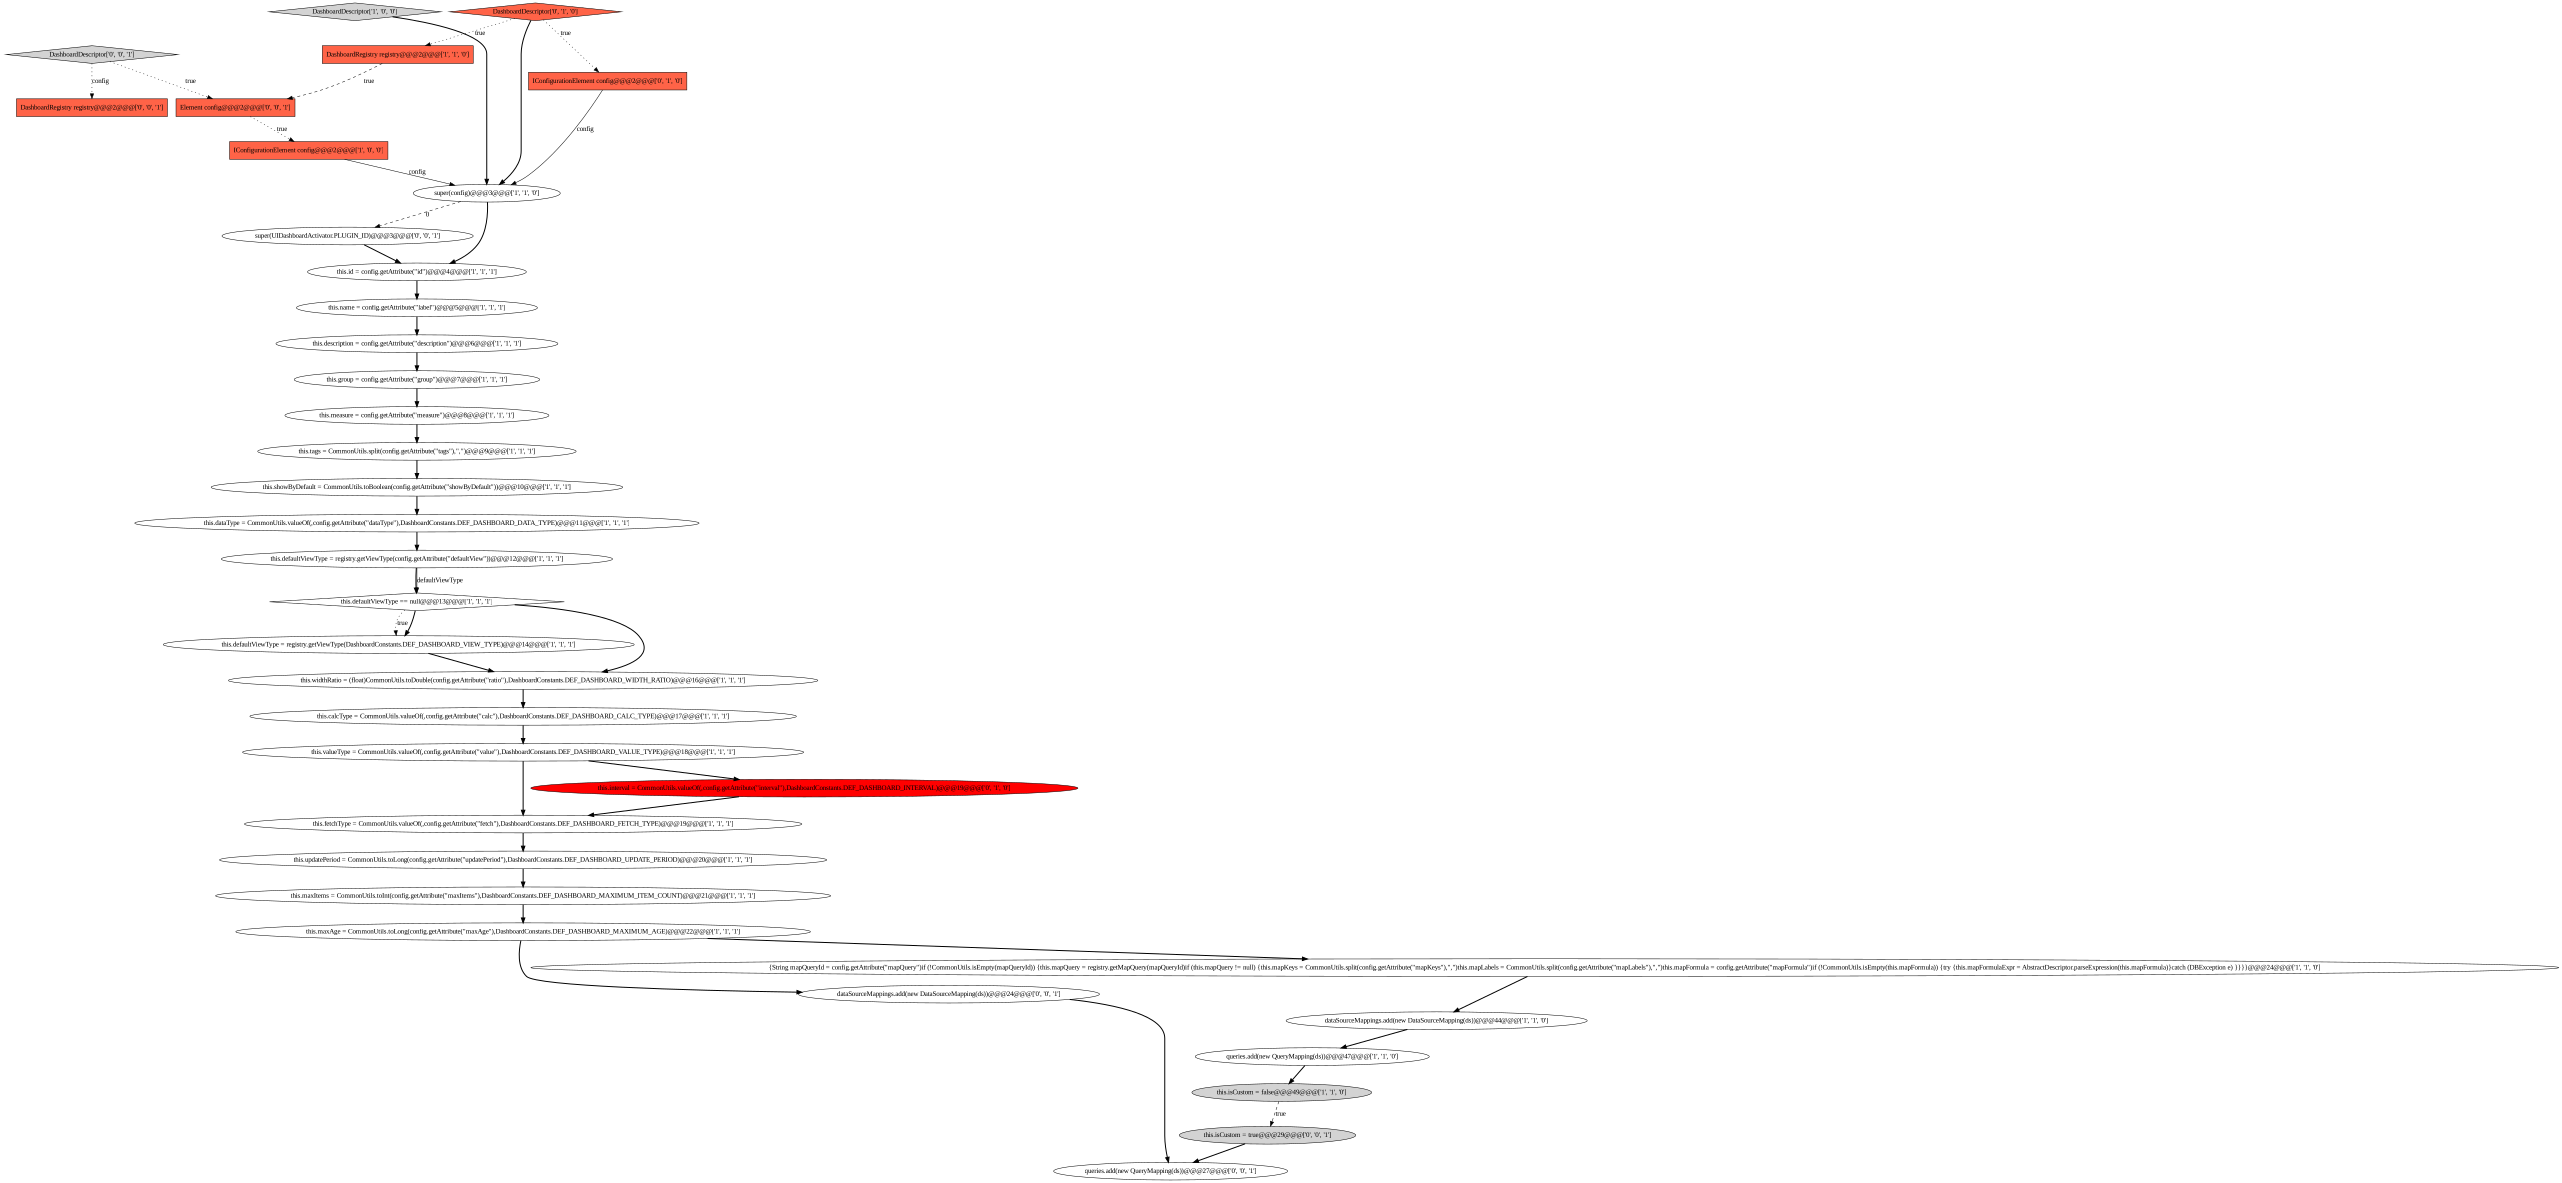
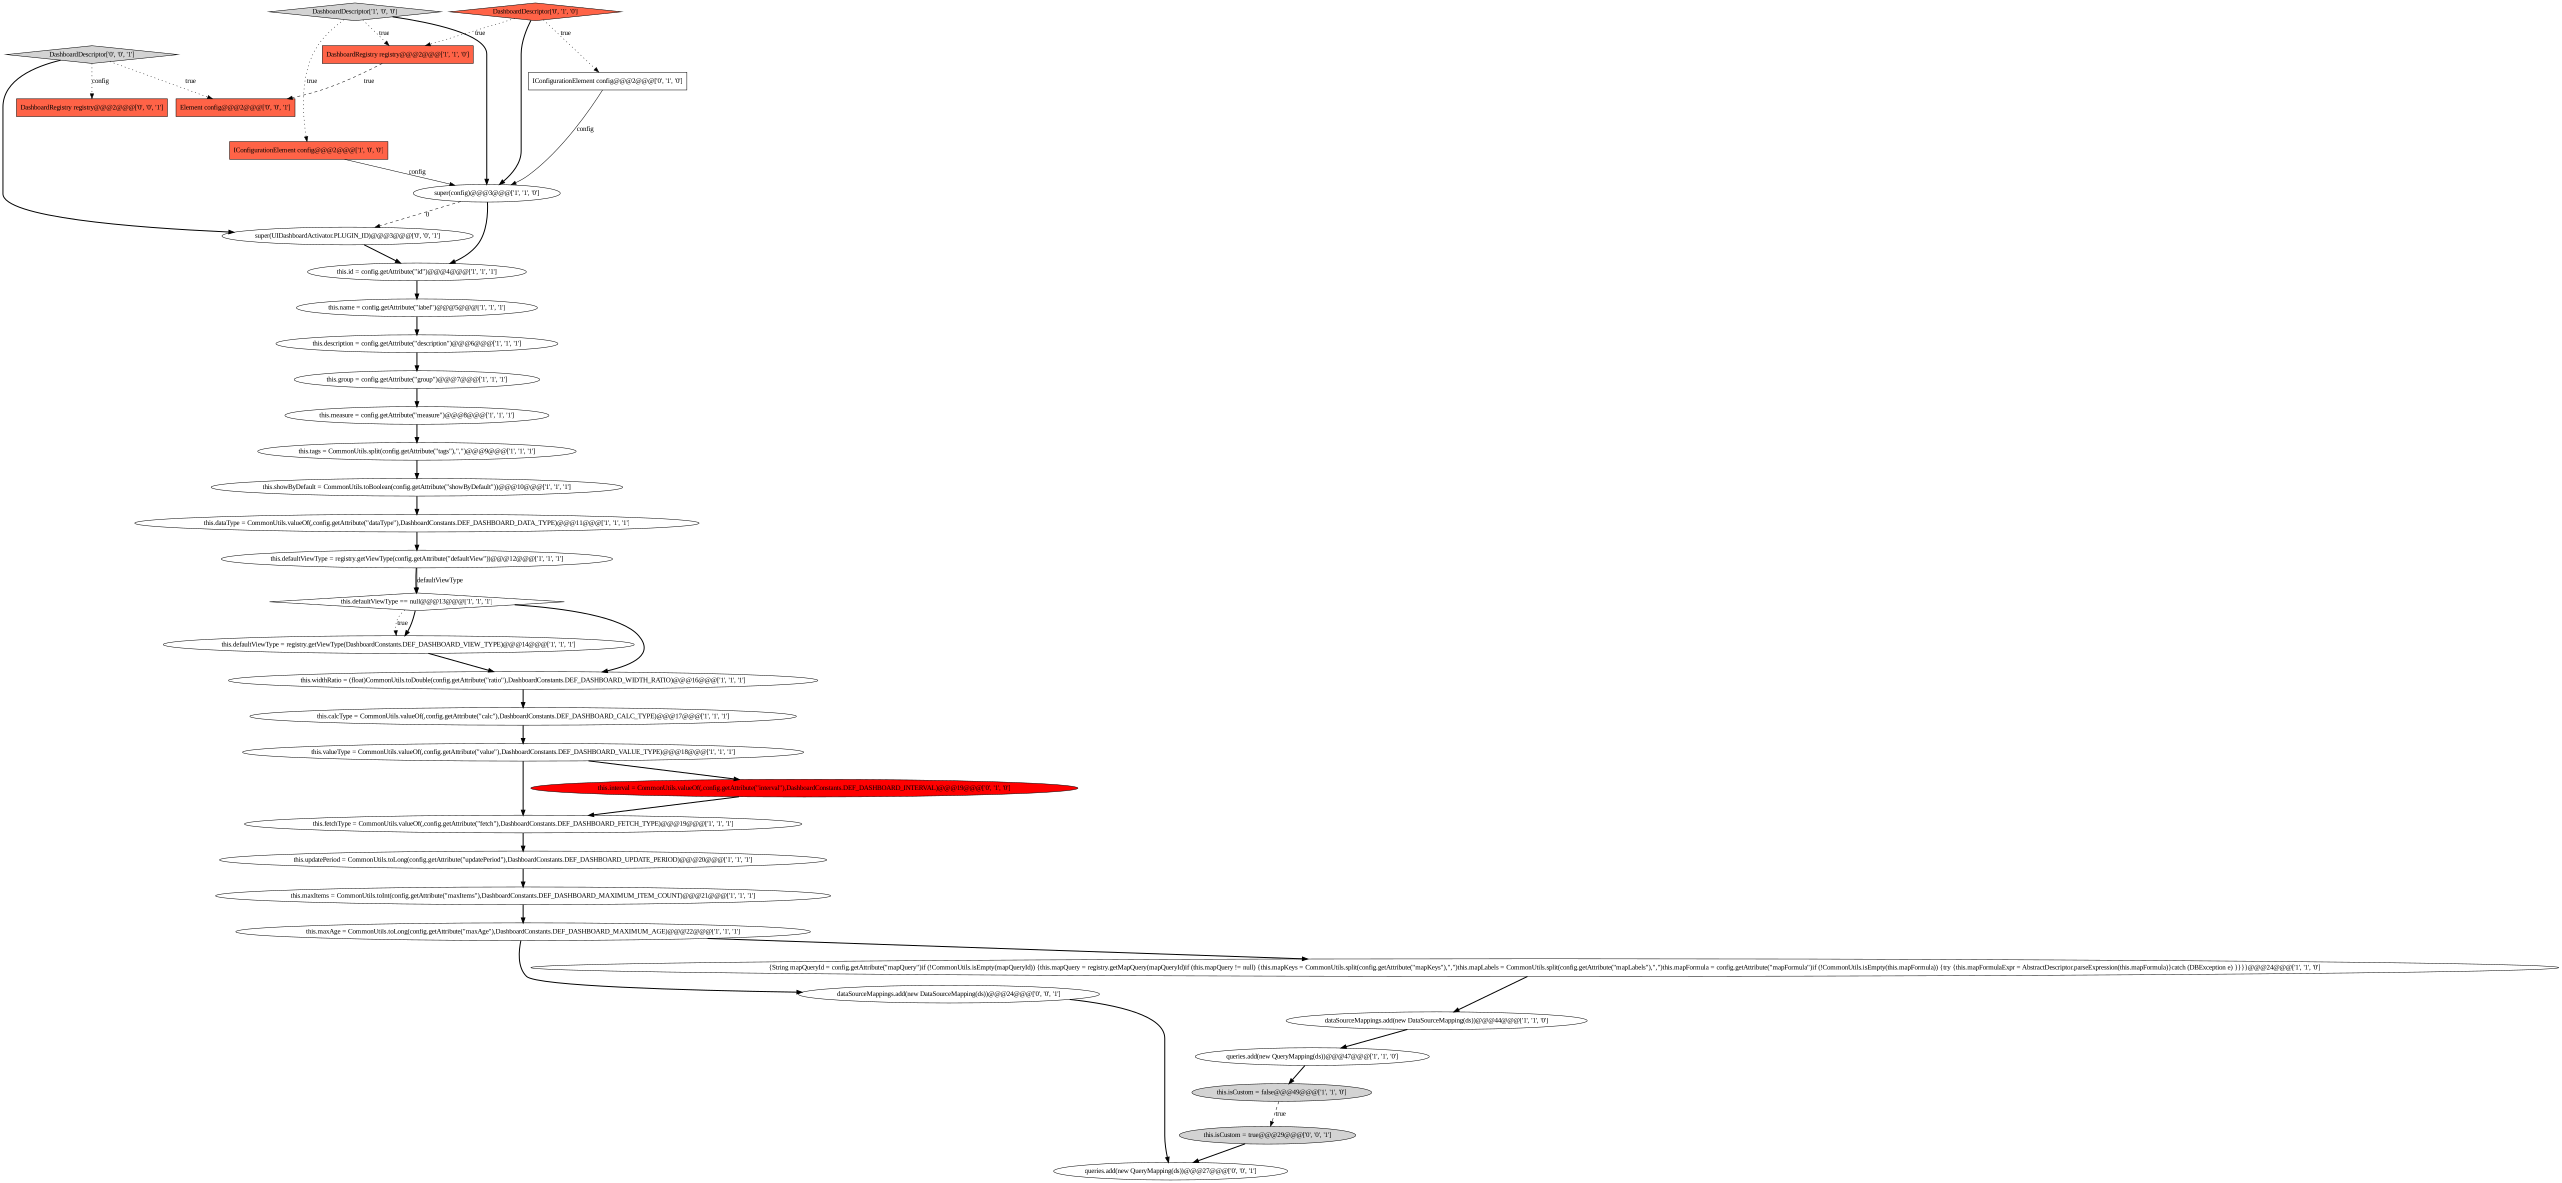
edge "DashboardDescriptor['1', '0', '0']" -> "DashboardRegistry registry@@@2@@@['1', '1', '0']": added, label "true"
node "IConfigurationElement config@@@2@@@['0', '1', '0']": fillcolor tomato -> white
edge "Element config@@@2@@@['0', '0', '1']" -> "IConfigurationElement config@@@2@@@['1', '0', '0']": now "DashboardDescriptor['1', '0', '0']" -> "IConfigurationElement config@@@2@@@['1', '0', '0']"
edge "DashboardDescriptor['0', '0', '1']" -> "super(UIDashboardActivator.PLUGIN_ID)@@@3@@@['0', '0', '1']": added
